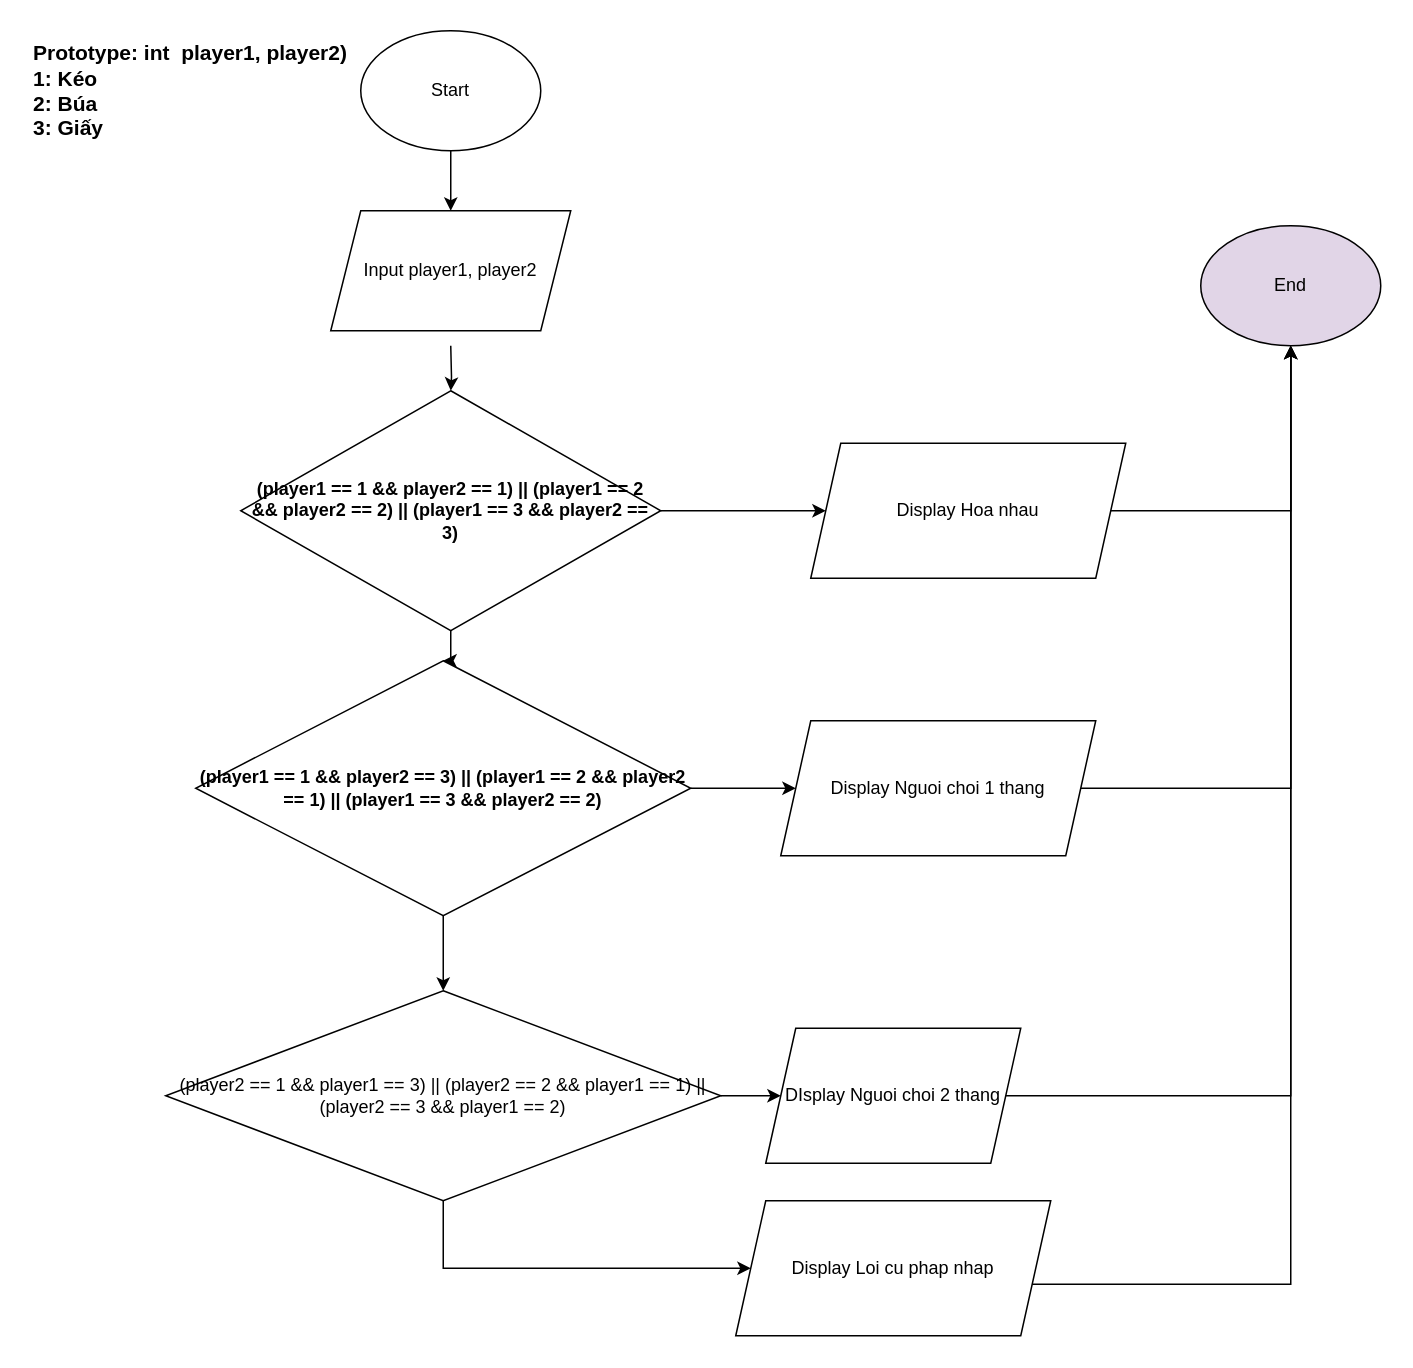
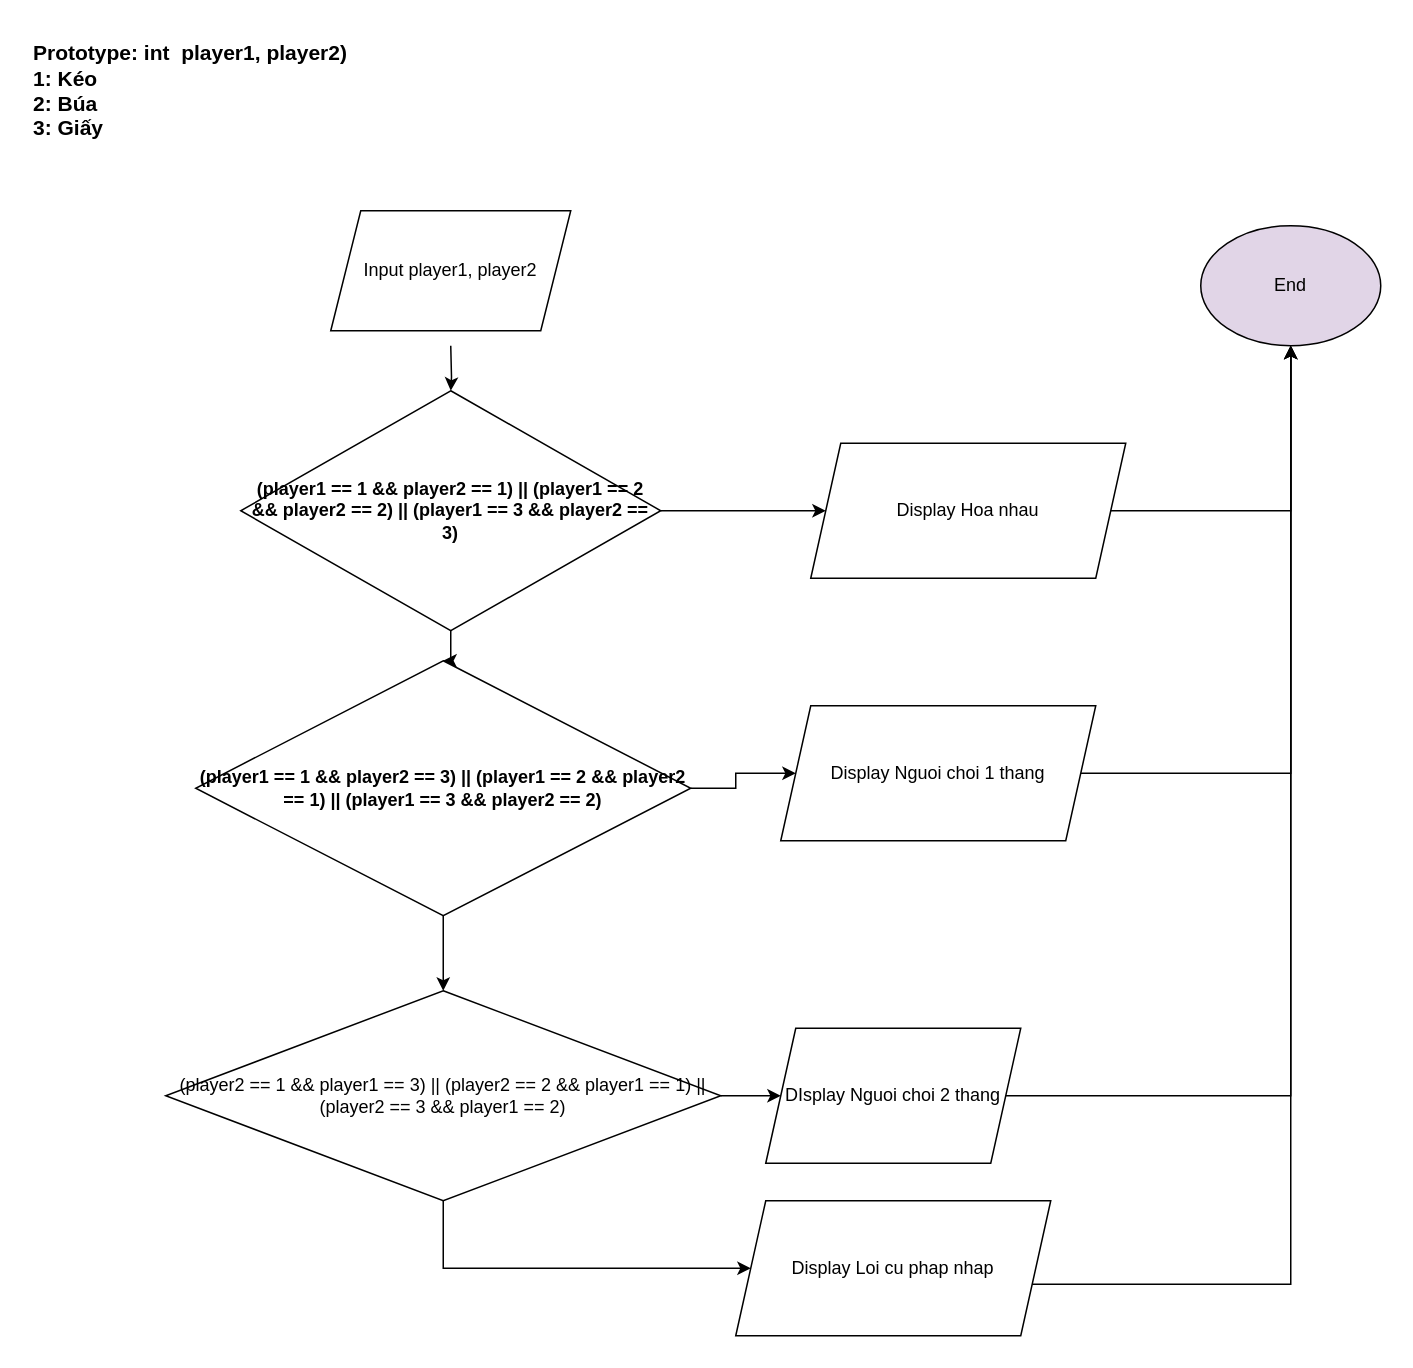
node "Start": removed
edge "Start" -> "Input player1, player2": removed
node "Display Nguoi choi 1 thang": moved (938, 788) -> (938, 773)
